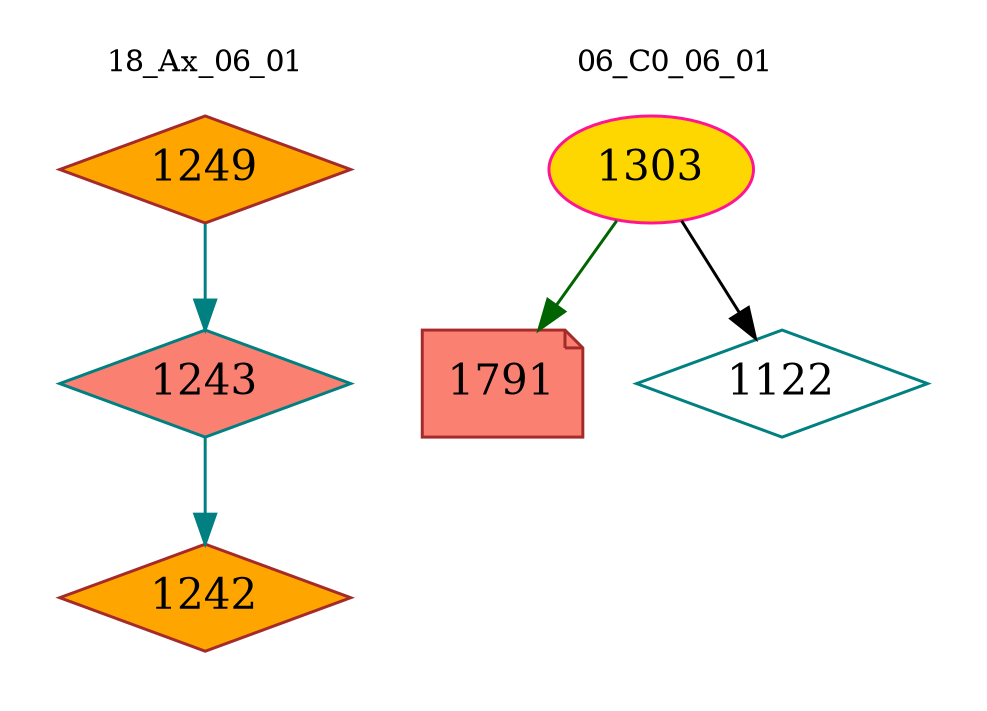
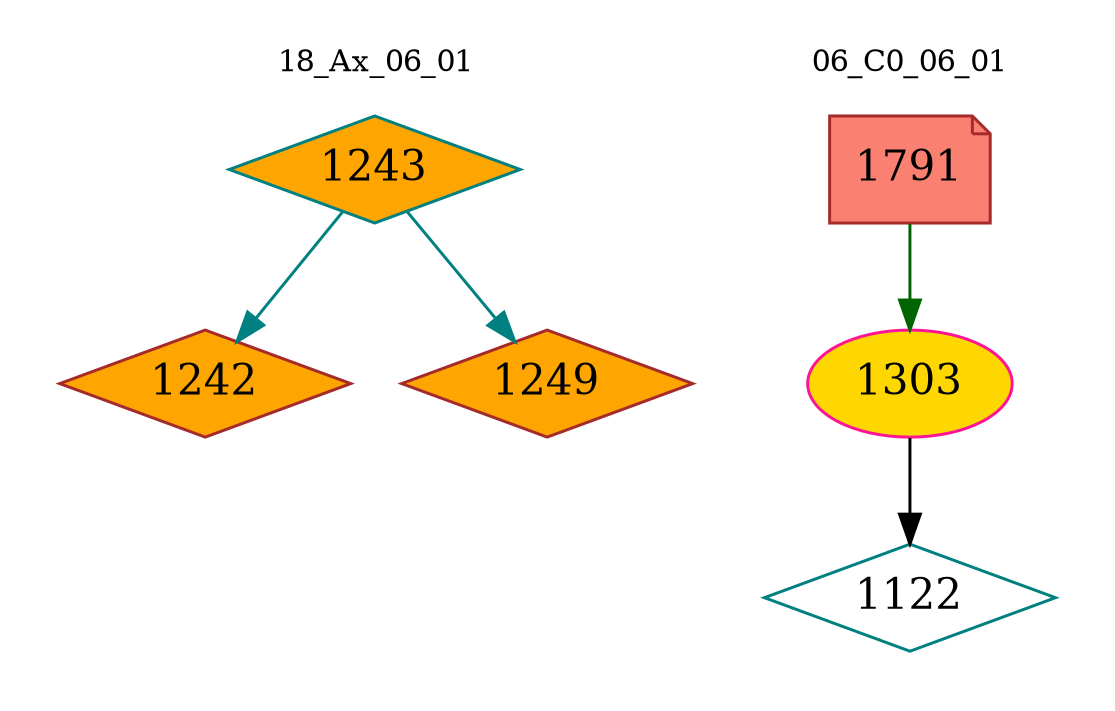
edge "1249" -> "1243": reversed
edge "1303" -> "1791": reversed
node "1243": fillcolor salmon -> orange
